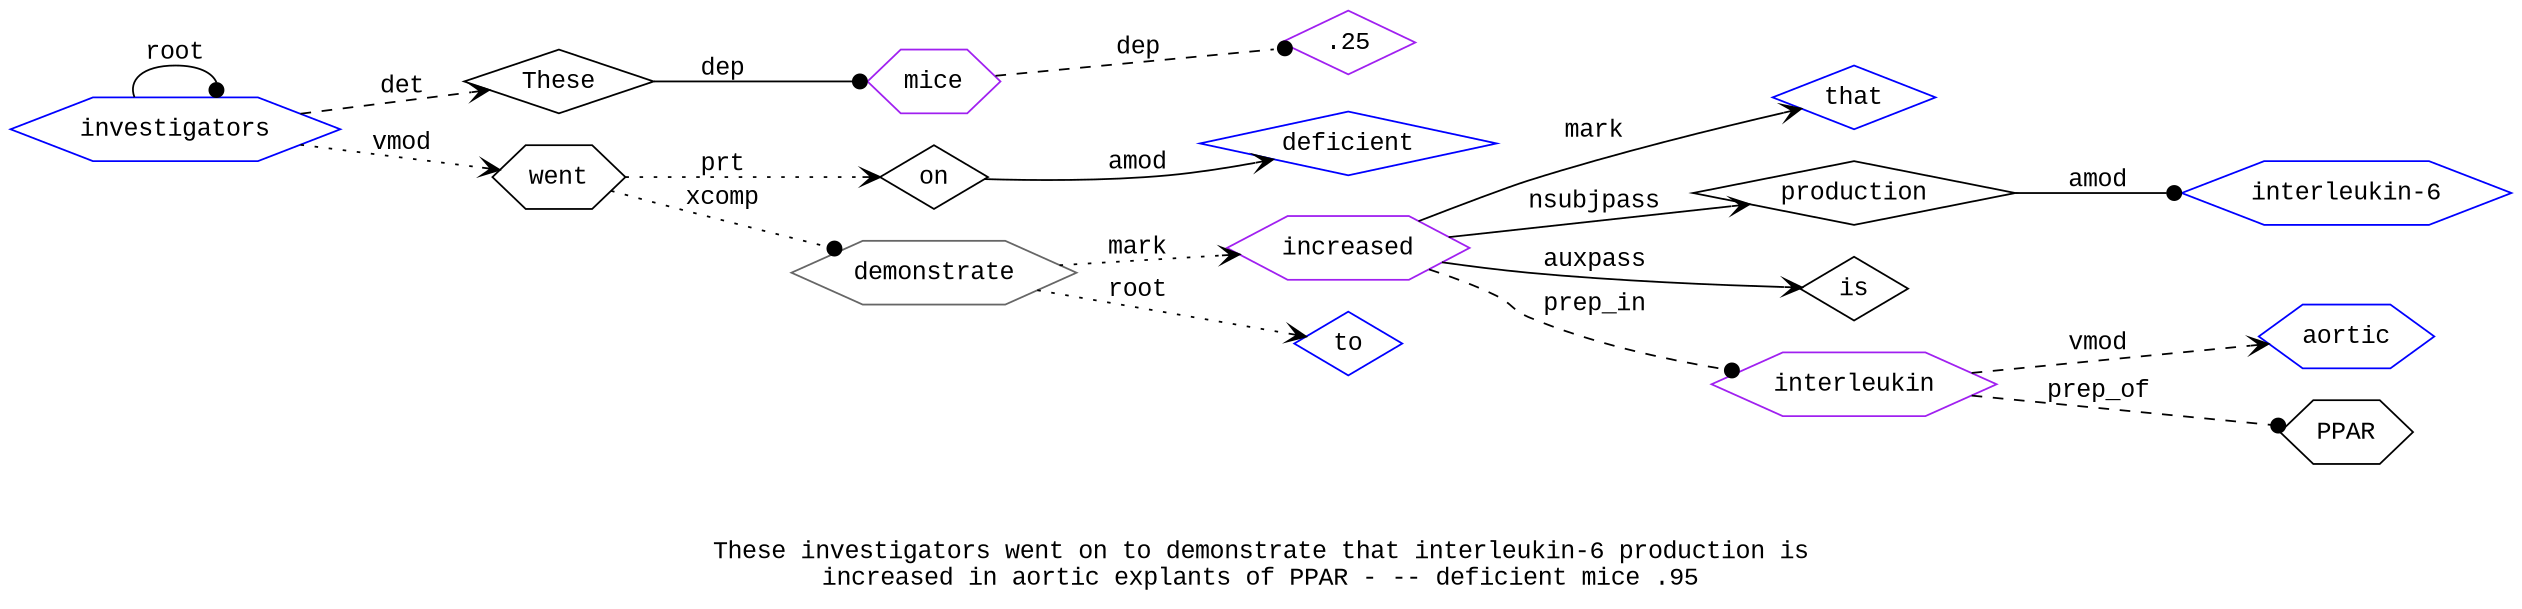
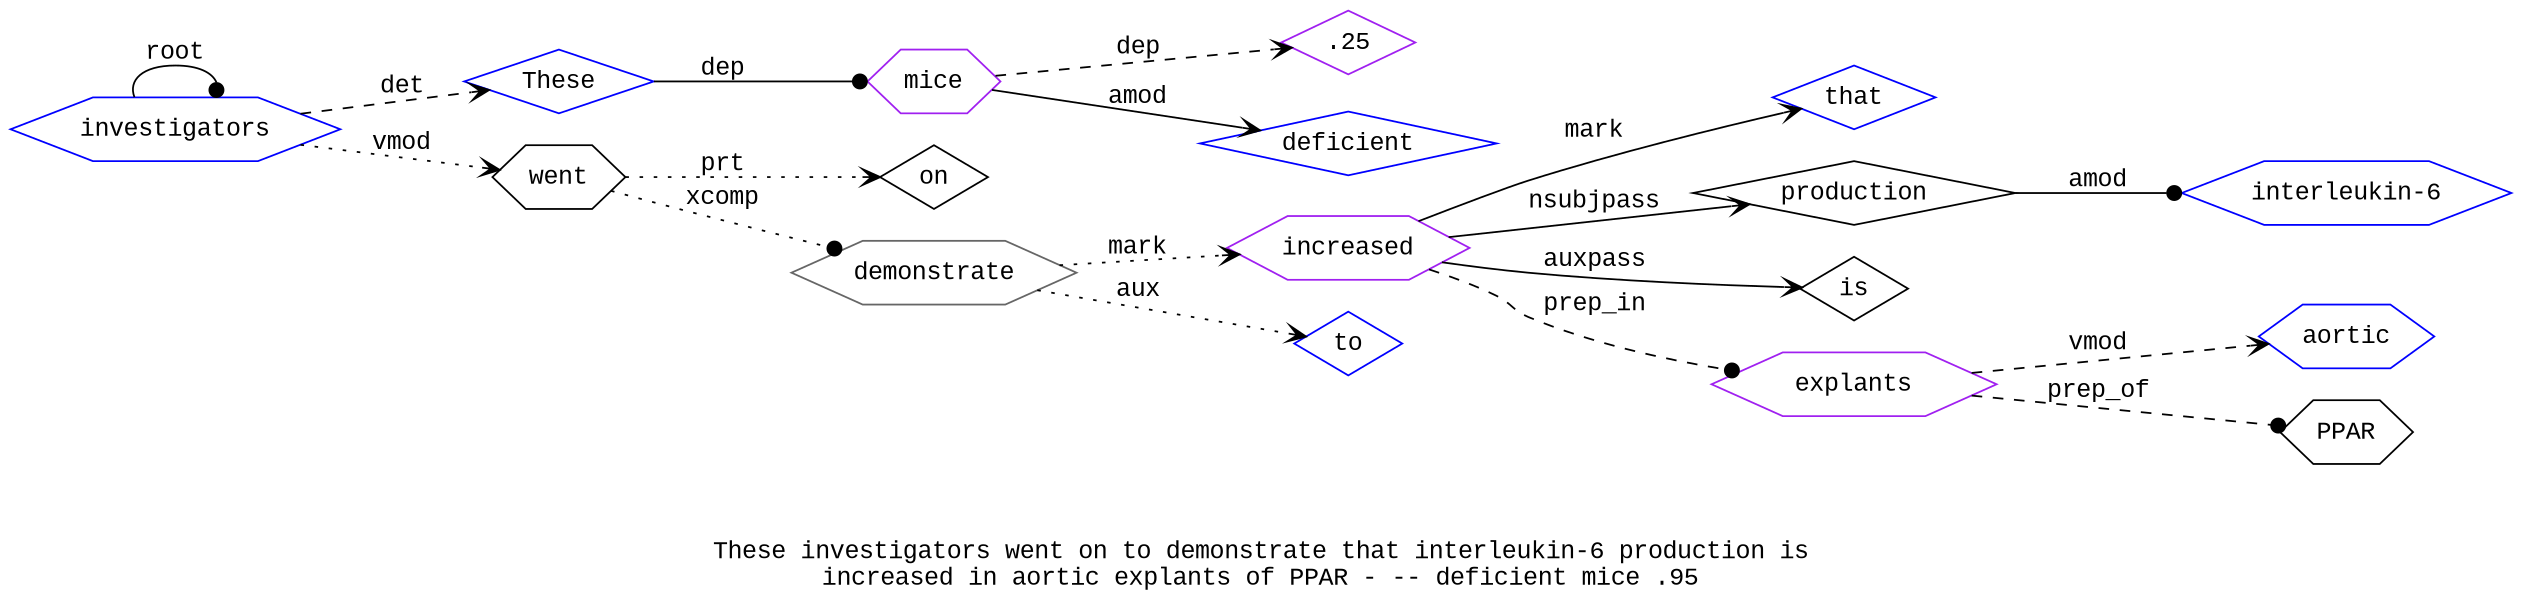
edge "mice" -> ".25": arrowhead dot -> vee
node "These": color black -> blue
edge "on" -> "deficient": now "mice" -> "deficient"
edge "demonstrate" -> "to": label "root" -> "aux"
node "interleukin": label "interleukin" -> "explants"
